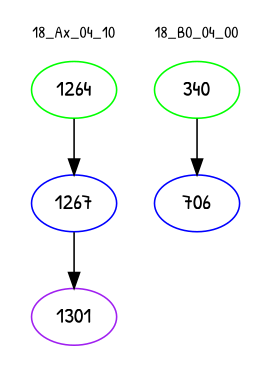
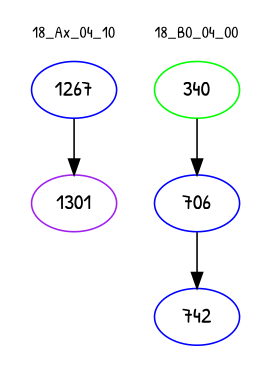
node "1264": removed
node "742": added
